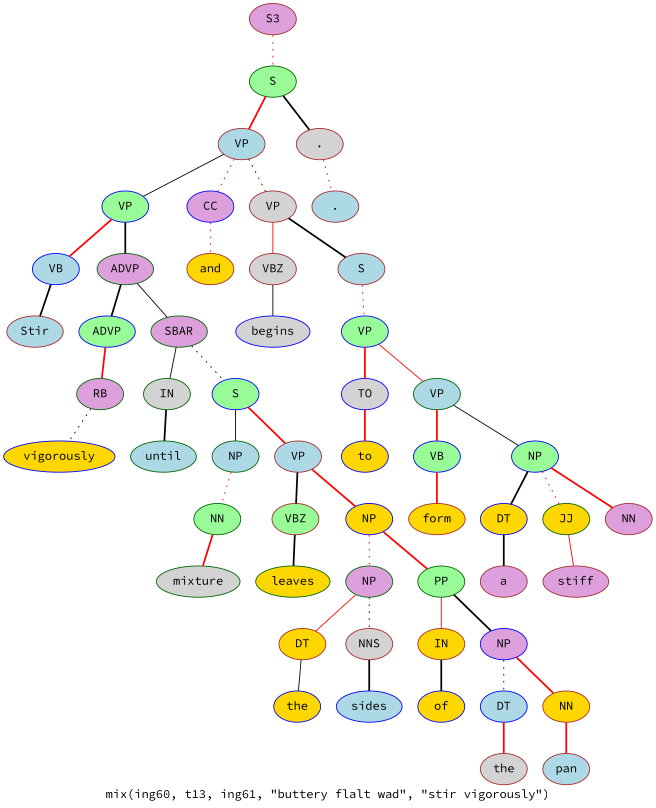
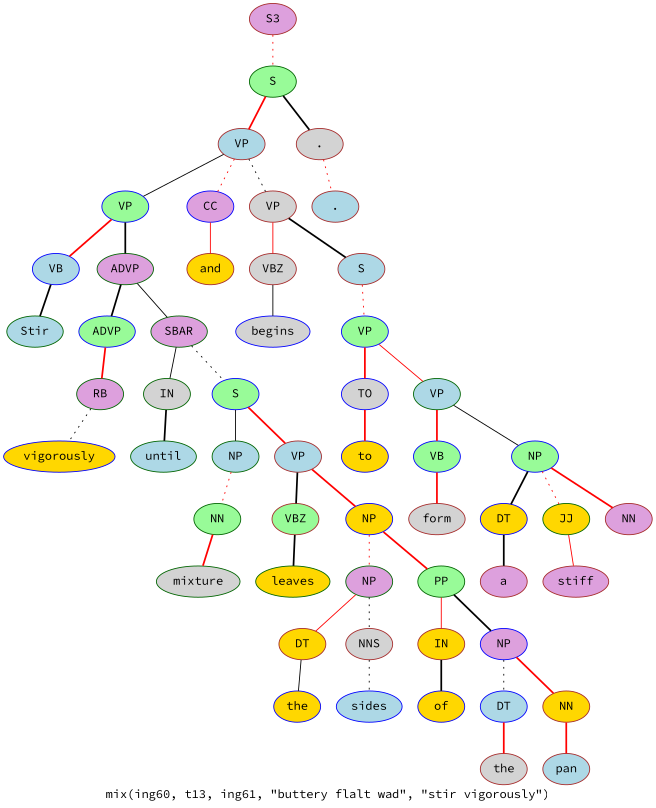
edge "CC" -- "and": style dotted -> solid
node "Stir": color brown -> darkgreen
node "form": fillcolor gold -> lightgrey
edge "NNS" -- "sides": style bold -> dotted
